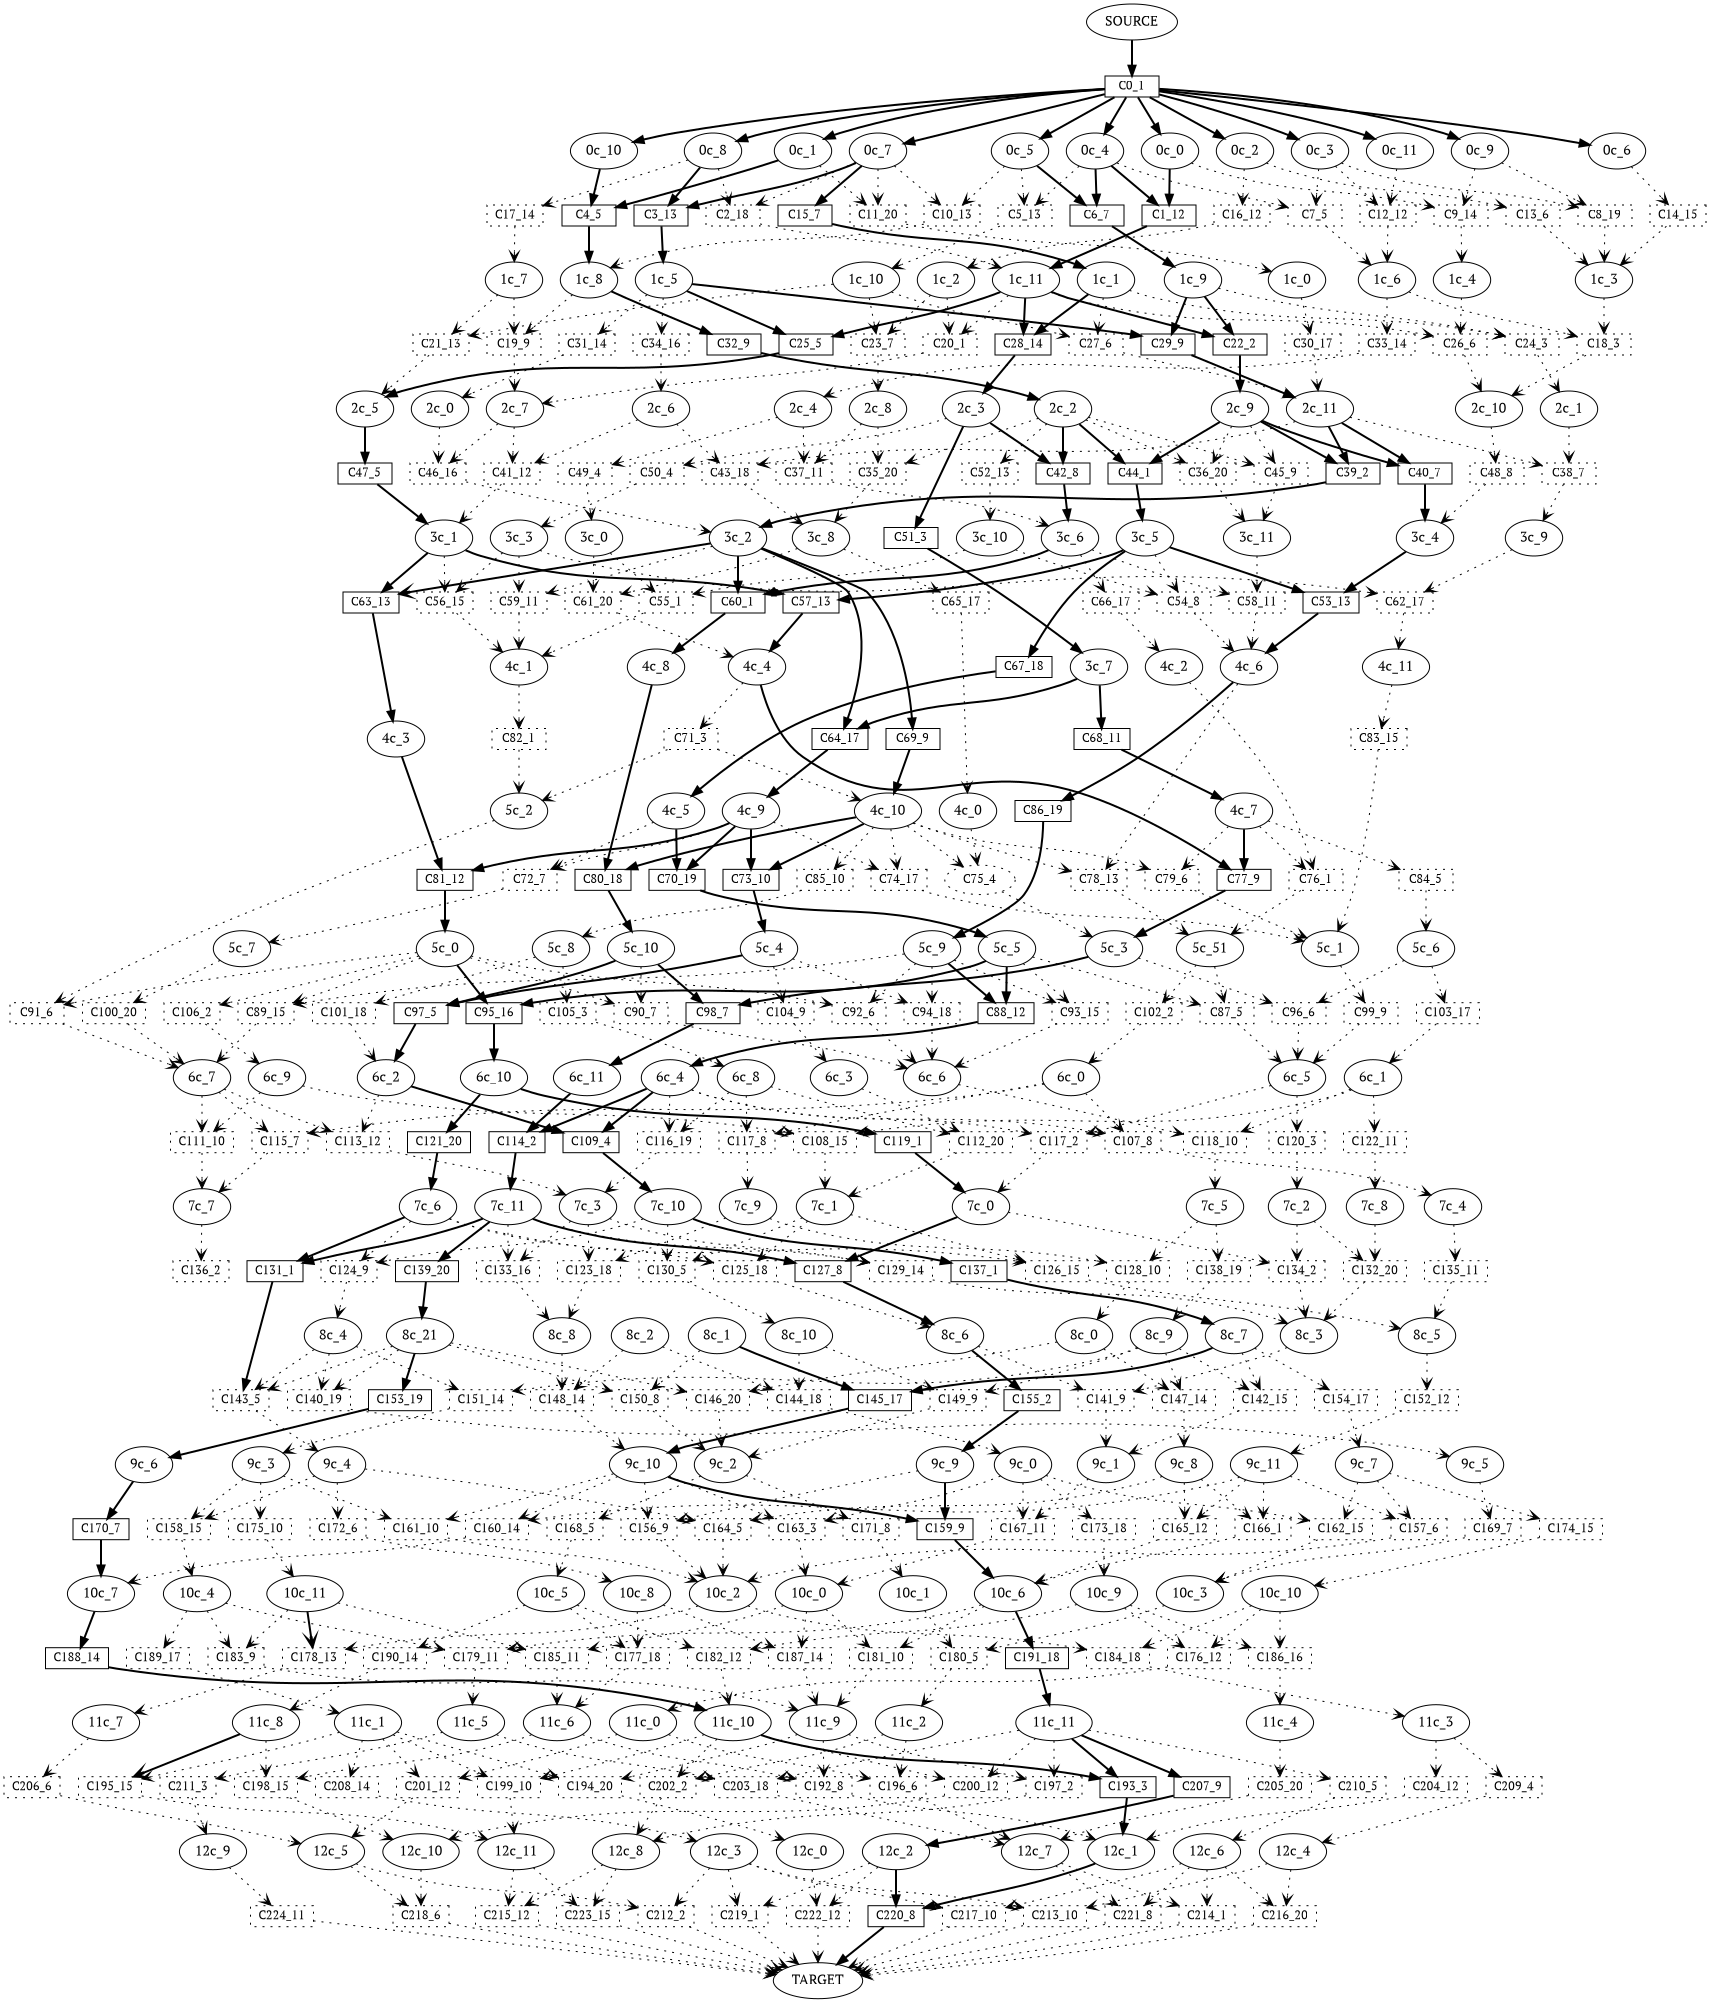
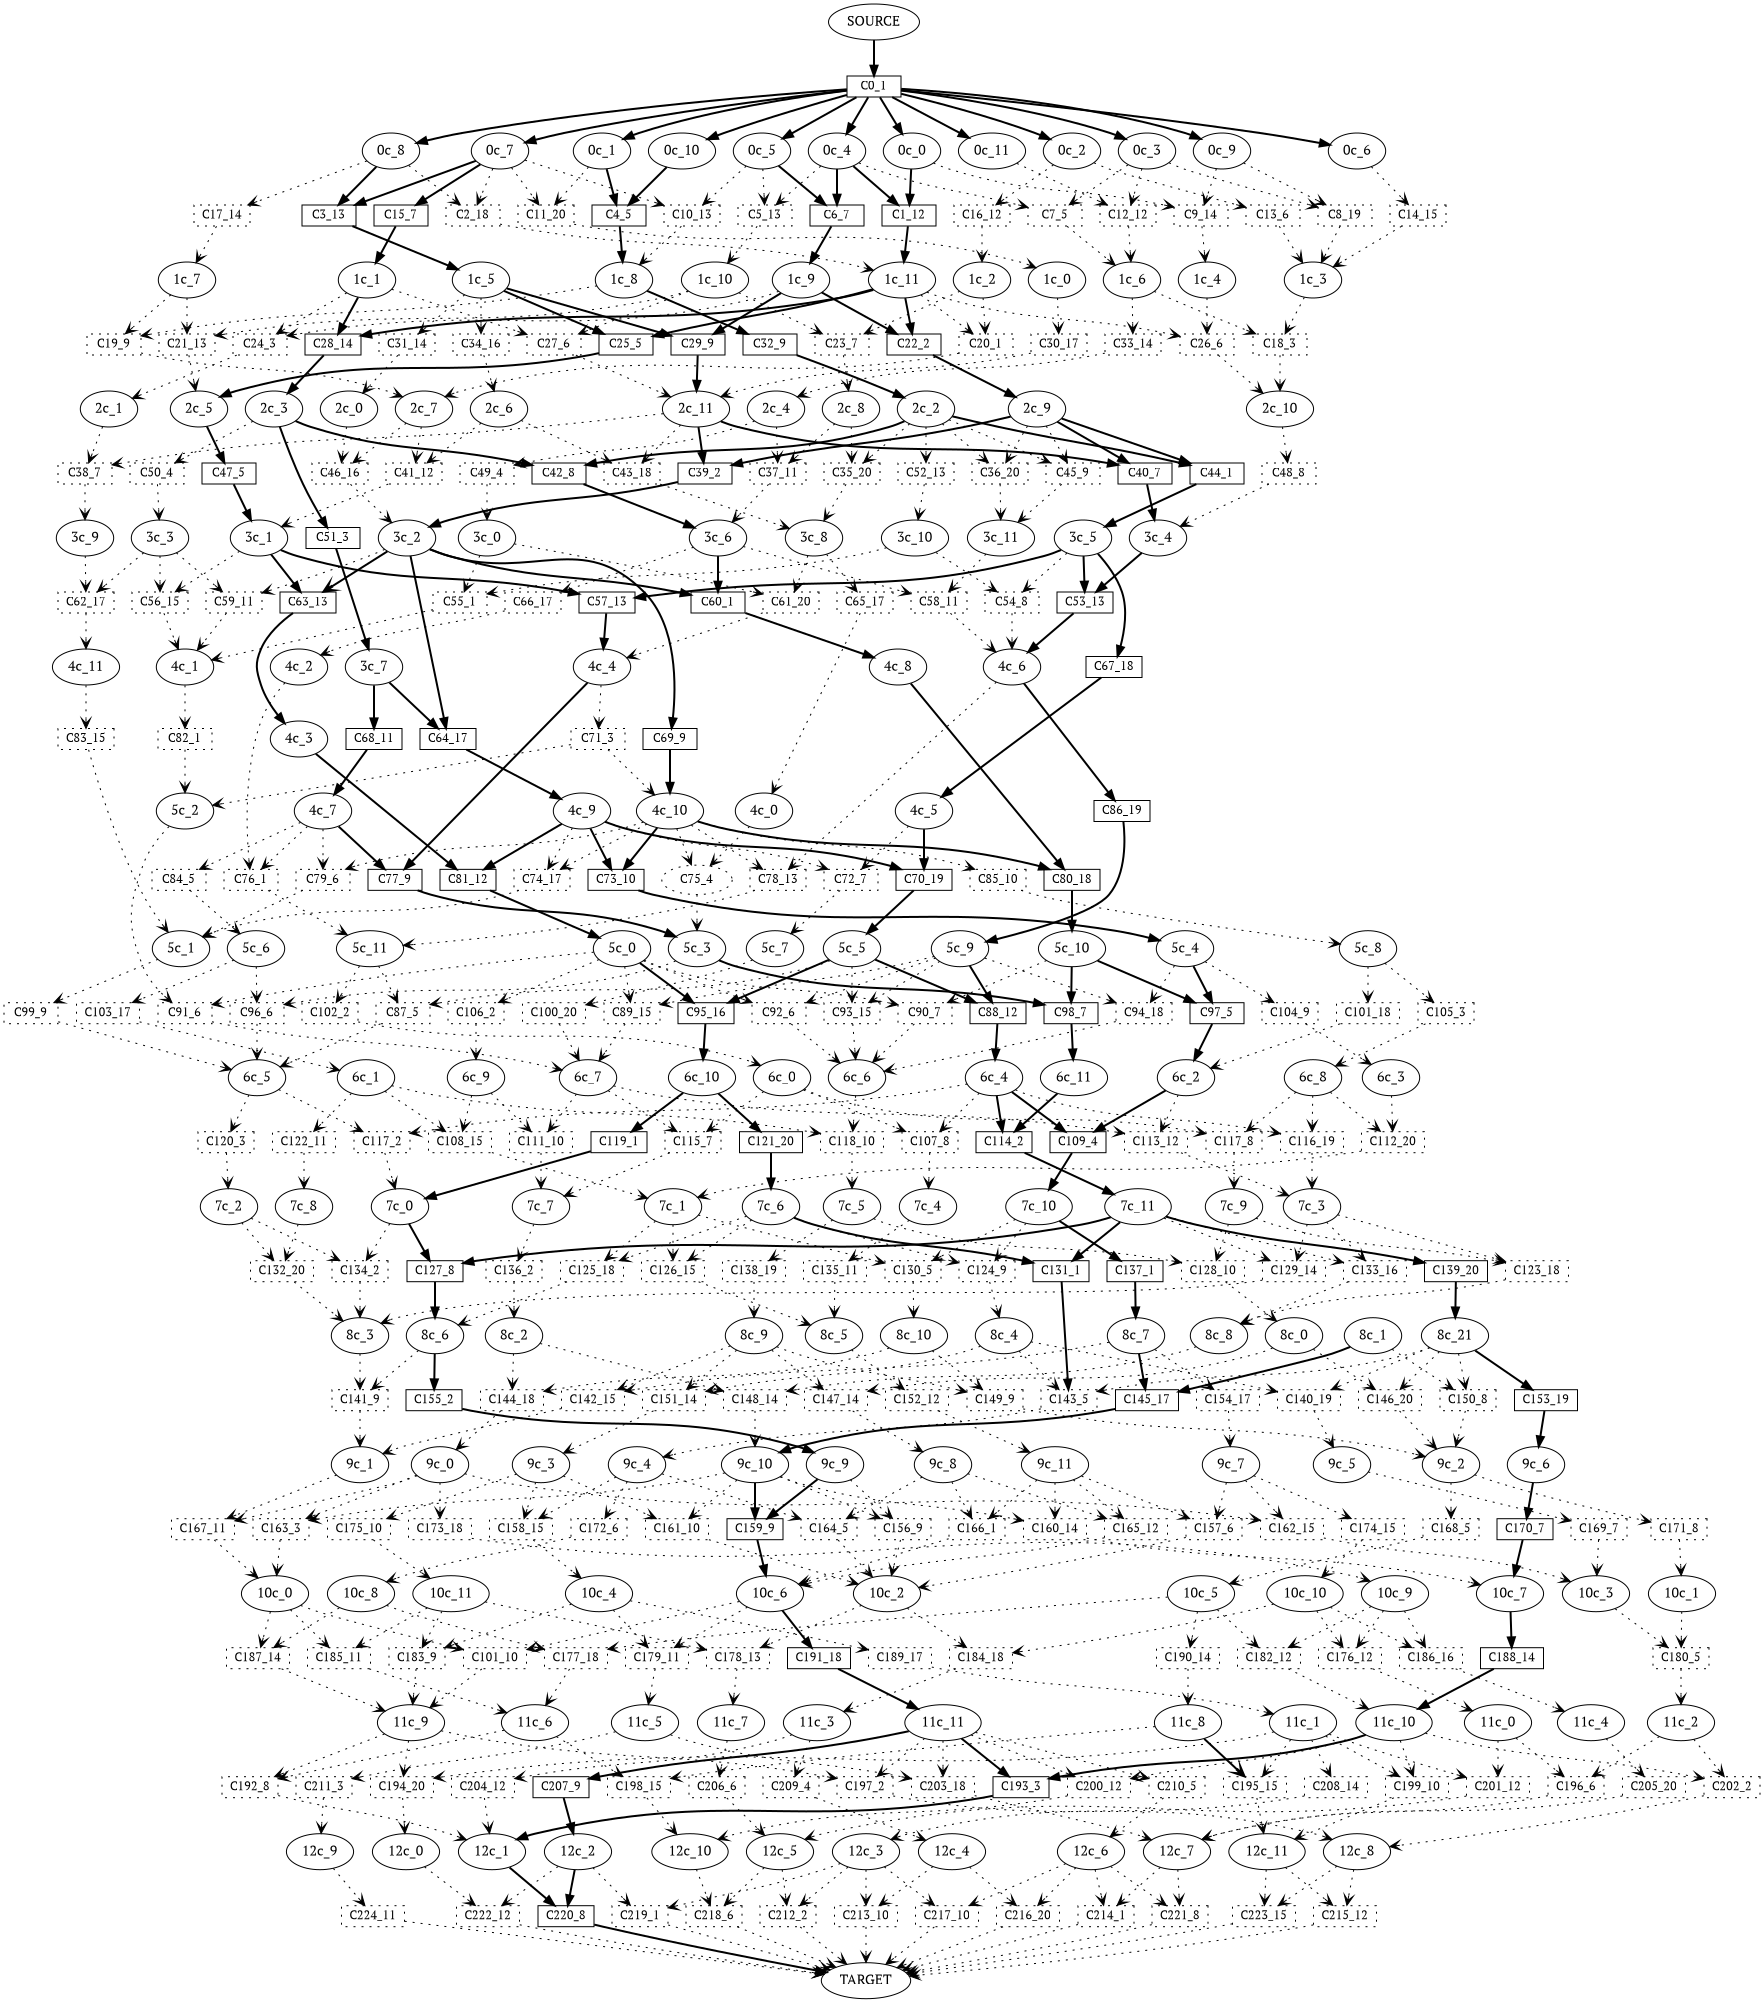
node "5c_51": label "5c_51" -> "5c_11"
edge "C136_2" -> "8c_2": added
edge "10c_11" -> "C178_13": style bold -> dotted
node "C181_10": label "C181_10" -> "C101_10"
